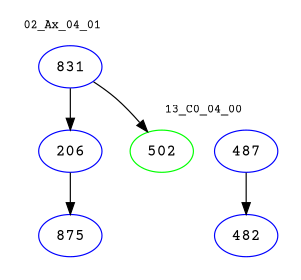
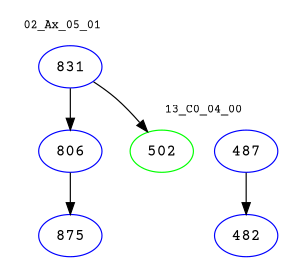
cluster "02_Ax_04_01": label "02_Ax_04_01" -> "02_Ax_05_01"
node "206": label "206" -> "806"
